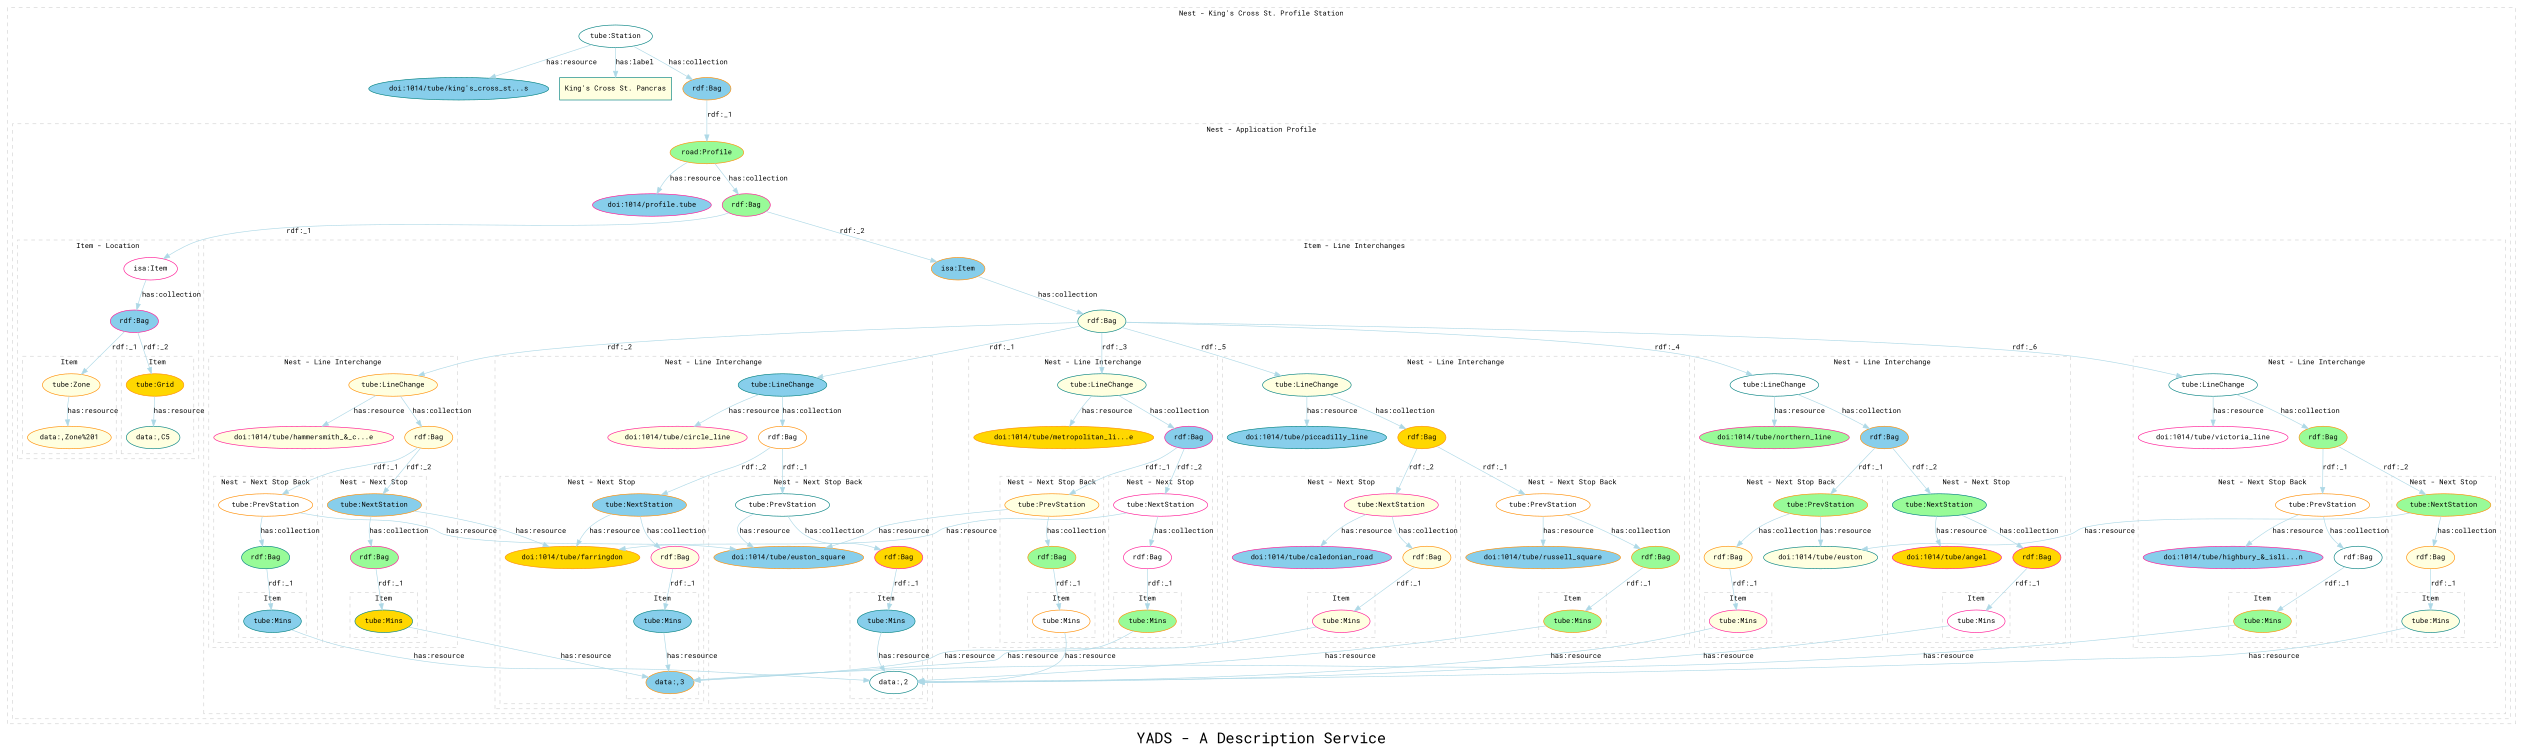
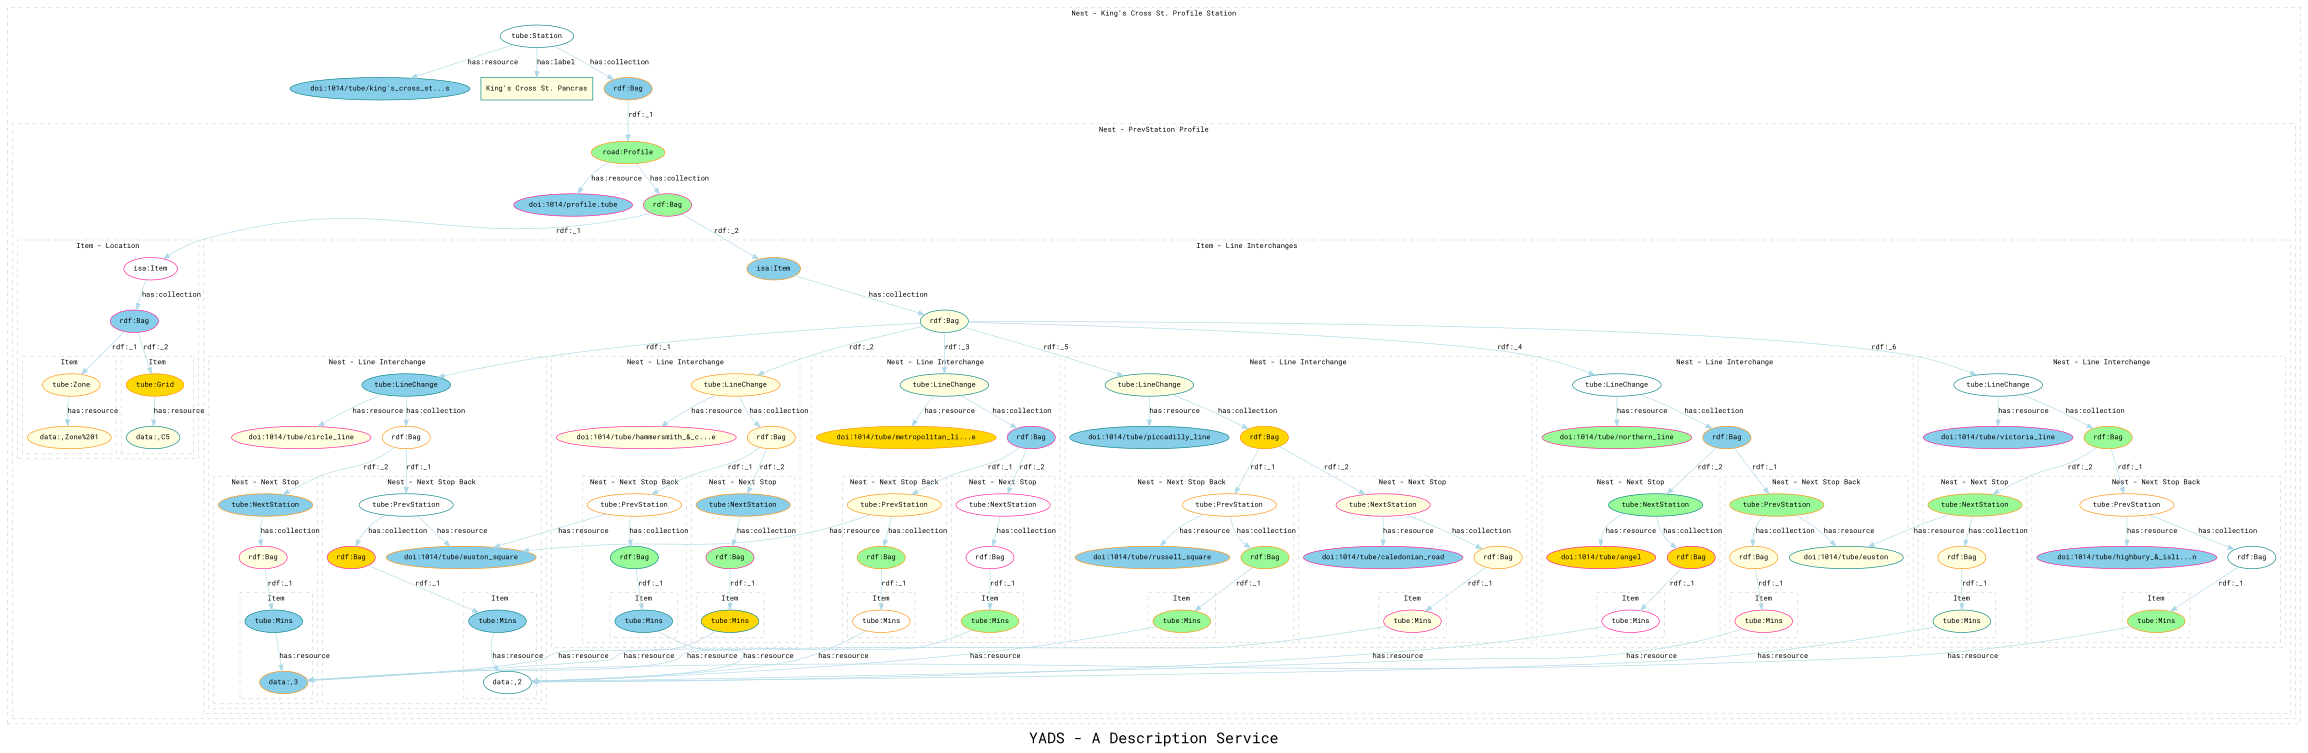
cluster "Nest - Application Profile": label "Nest - Application Profile" -> "Nest - PrevStation Profile"
node "doi:1014/tube/victoria_line": fillcolor white -> skyblue
node "doi:1014/tube/farringdon": removed
